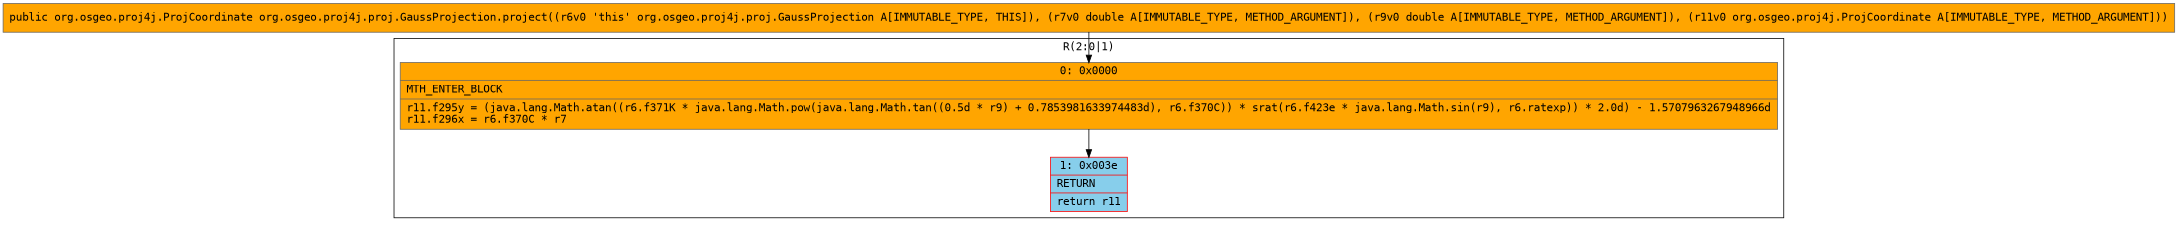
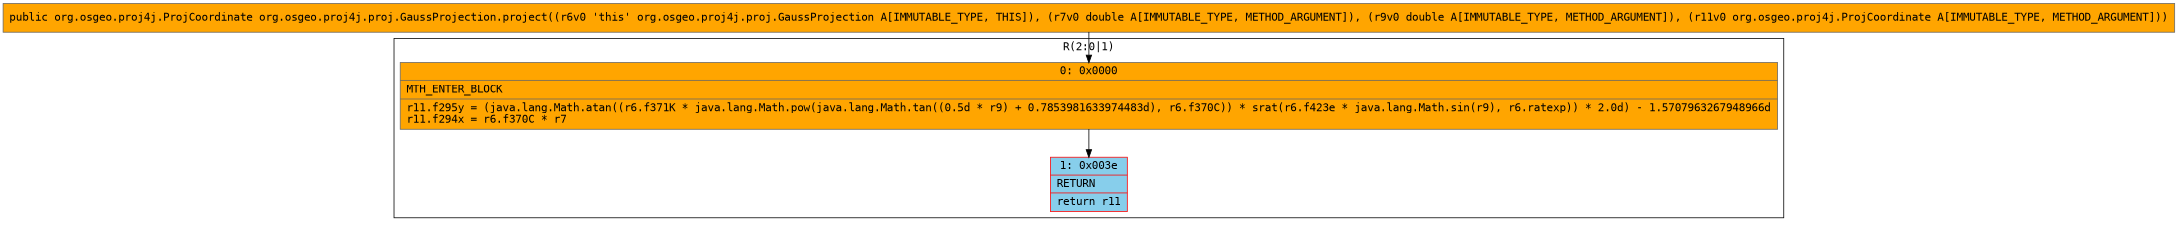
node "0: 0x0000": text "r11.f296x = r6.f370C * r7" -> "r11.f294x = r6.f370C * r7"
